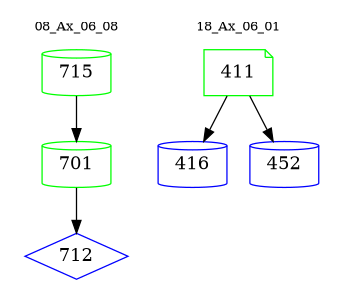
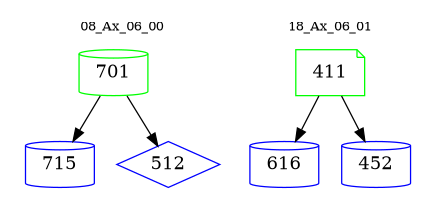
cluster "08_Ax_06_08": label "08_Ax_06_08" -> "08_Ax_06_00"
node "715": color green -> blue
edge "715" -> "701": reversed
node "416": label "416" -> "616"
node "712": label "712" -> "512"
